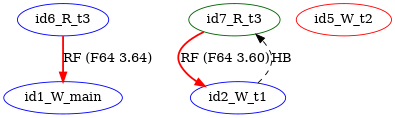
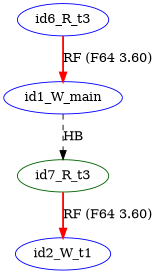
node "id5_W_t2": removed
edge "id6_R_t3" -> "id1_W_main": label "RF (F64 3.64)" -> "RF (F64 3.60)"
edge "id2_W_t1" -> "id7_R_t3": now "id1_W_main" -> "id7_R_t3"
